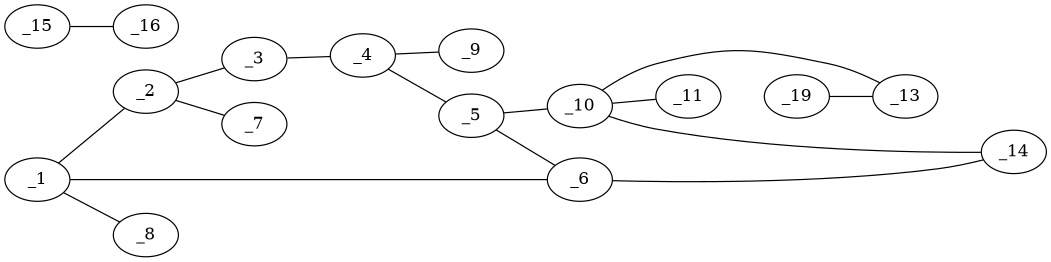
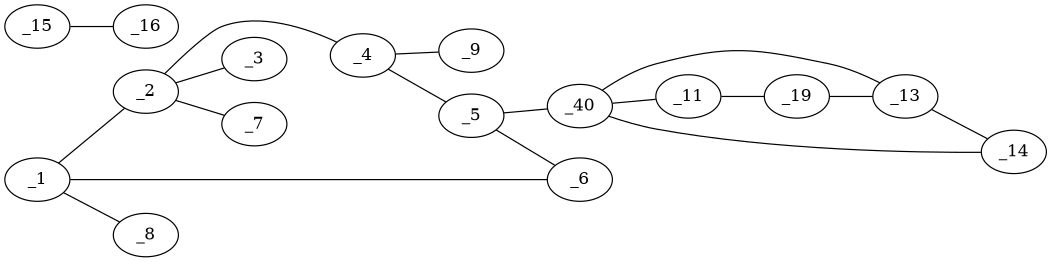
edge "_4" -- "_3": now "_4" -- "_2"
edge "_11" -- "_19": added
node "_10": label "_10" -> "_40"
edge "_14" -- "_6": now "_14" -- "_13"
